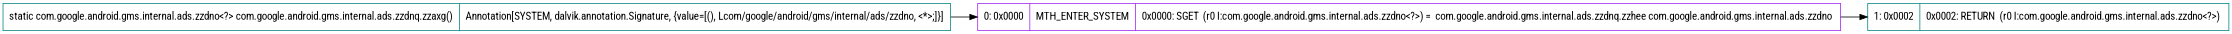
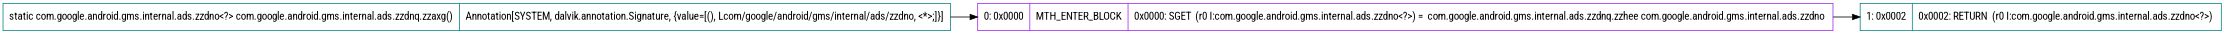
node "0: 0x0000": text "MTH_ENTER_SYSTEM" -> "MTH_ENTER_BLOCK"
